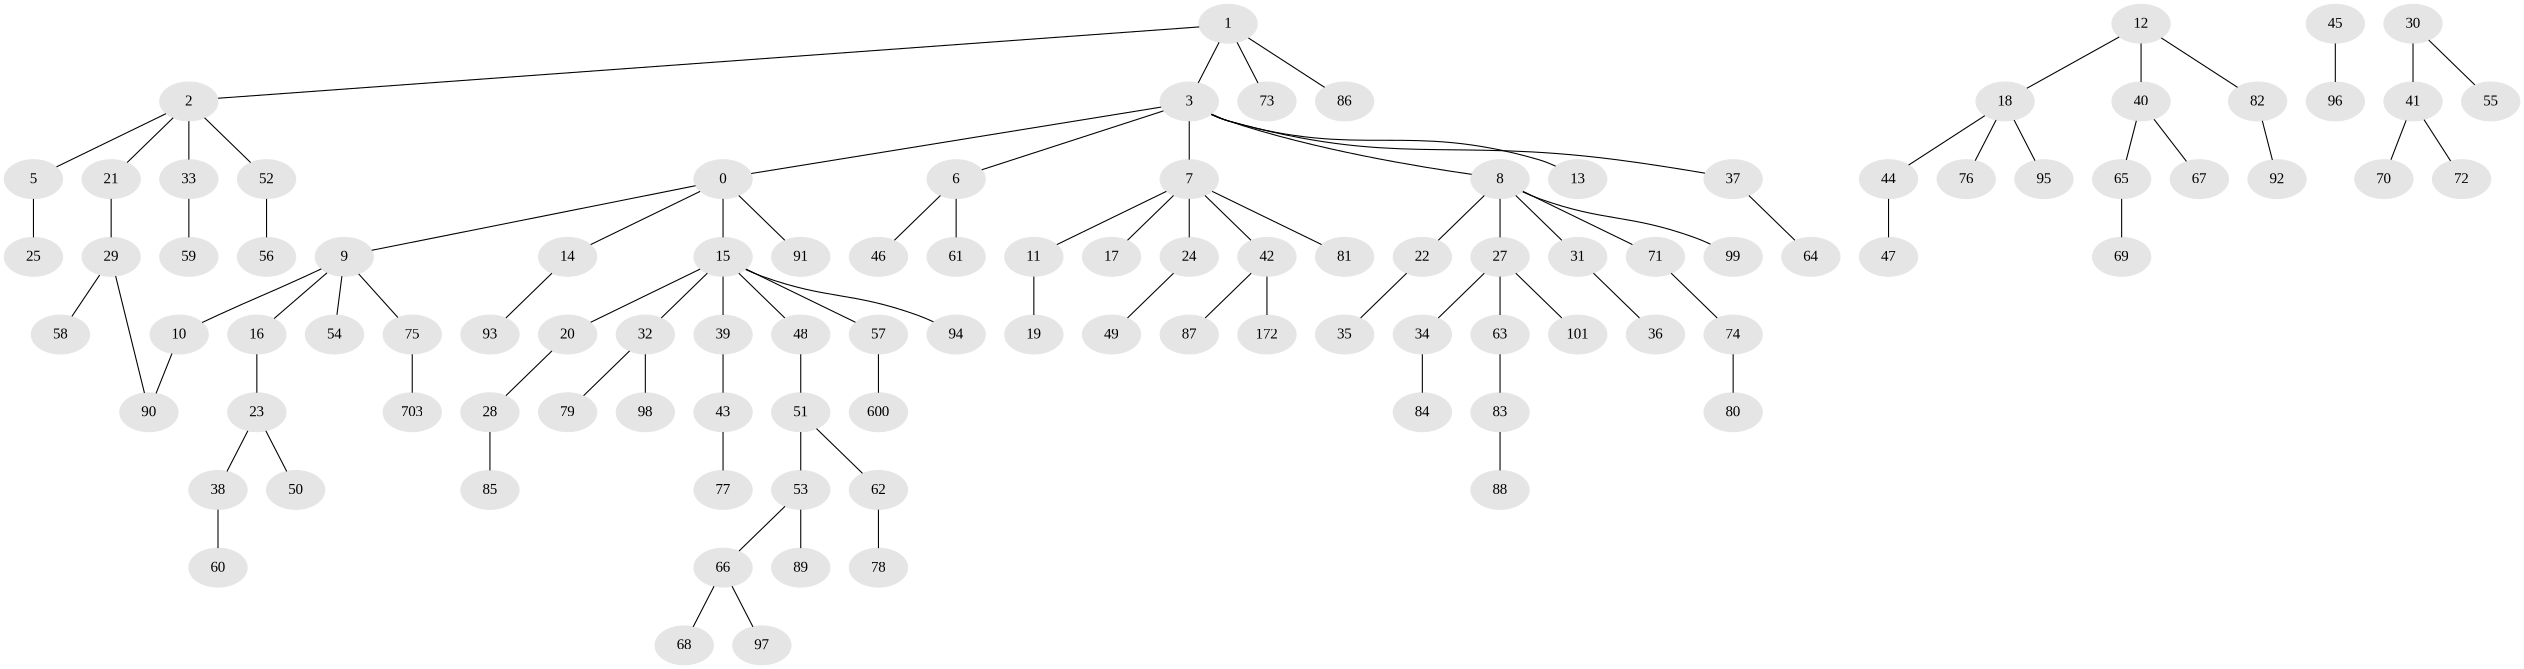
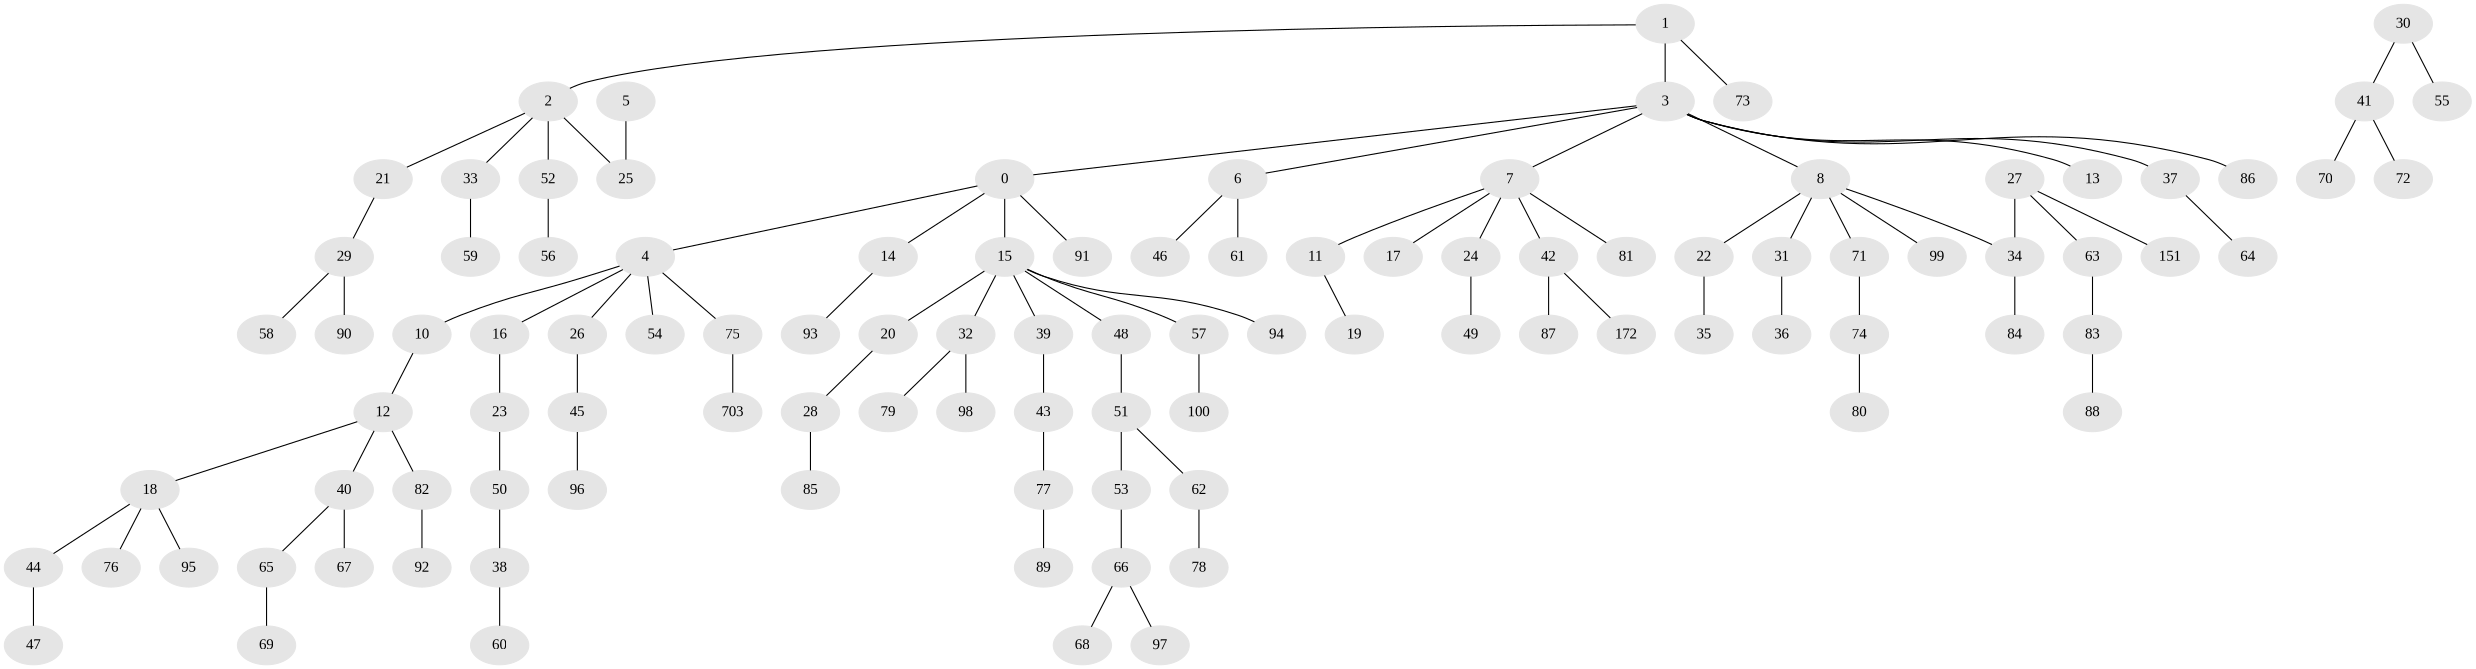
edge "1" -- "86": now "3" -- "86"
edge "2" -- "5": now "2" -- "25"
edge "8" -- "27": now "8" -- "34"
node "9": label "9" -> "4"
node "26": added
node "101": label "101" -> "151"
edge "10" -- "90": now "10" -- "12"
node "600": label "600" -> "100"
edge "23" -- "38": now "50" -- "38"
edge "53" -- "89": now "77" -- "89"
